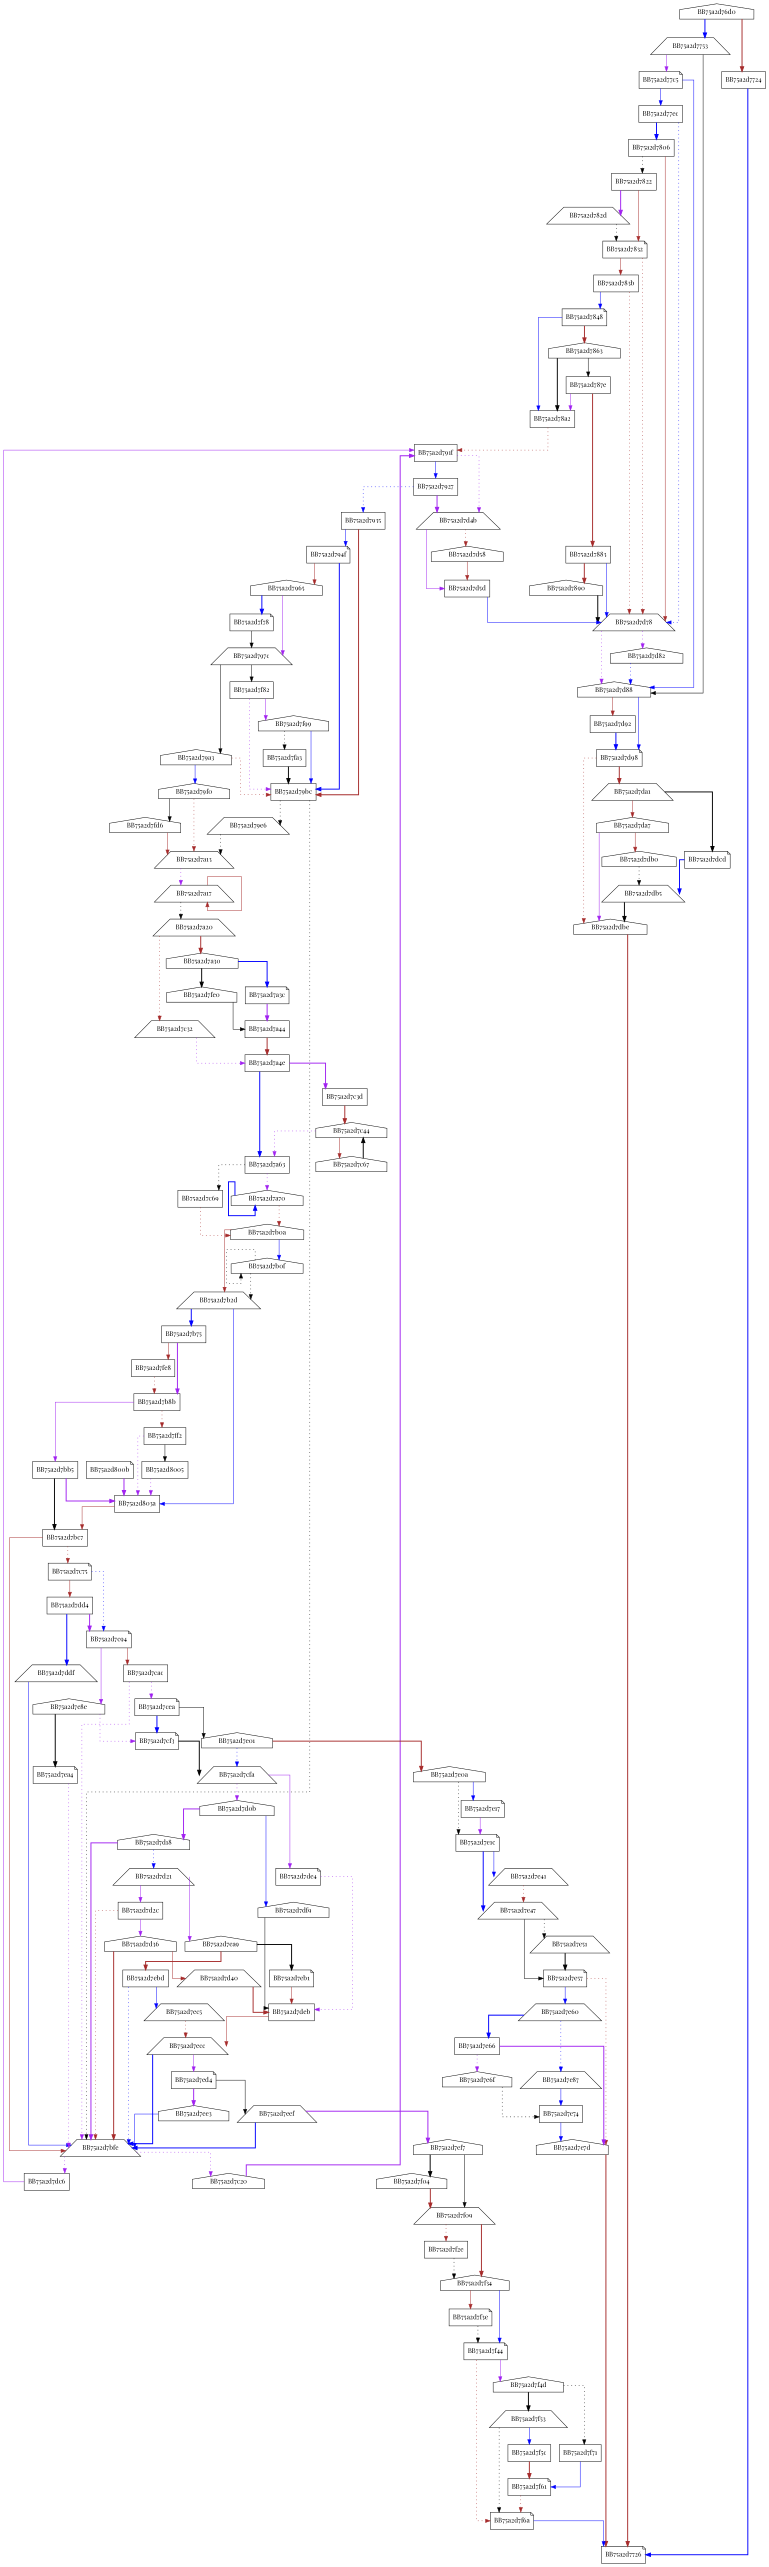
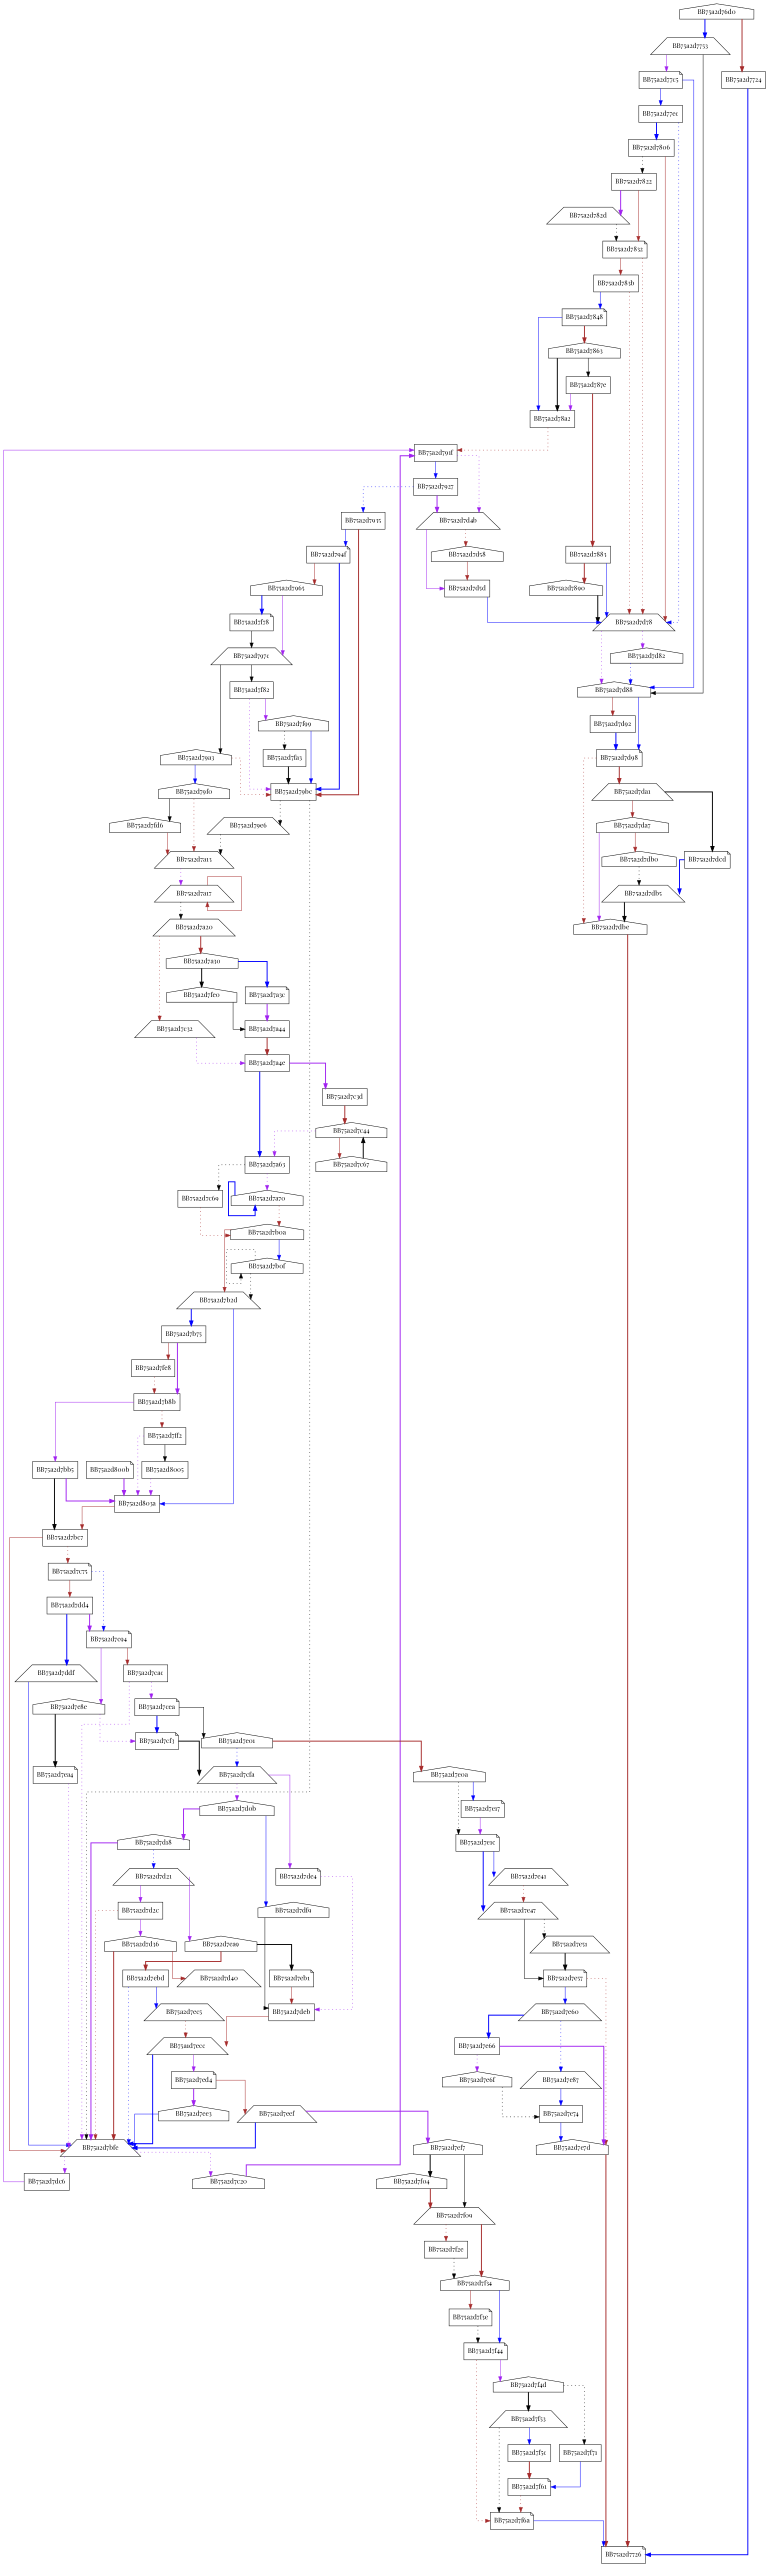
edge "BB75a2d7d40" -> "BB75a2d7deb": removed
node "BB75a2d7ecc": label "BB75a2d7ecc" -> "BB75a1d7ecc"
edge "BB75a2d7ed4" -> "BB75a2d7eef": color black -> brown
